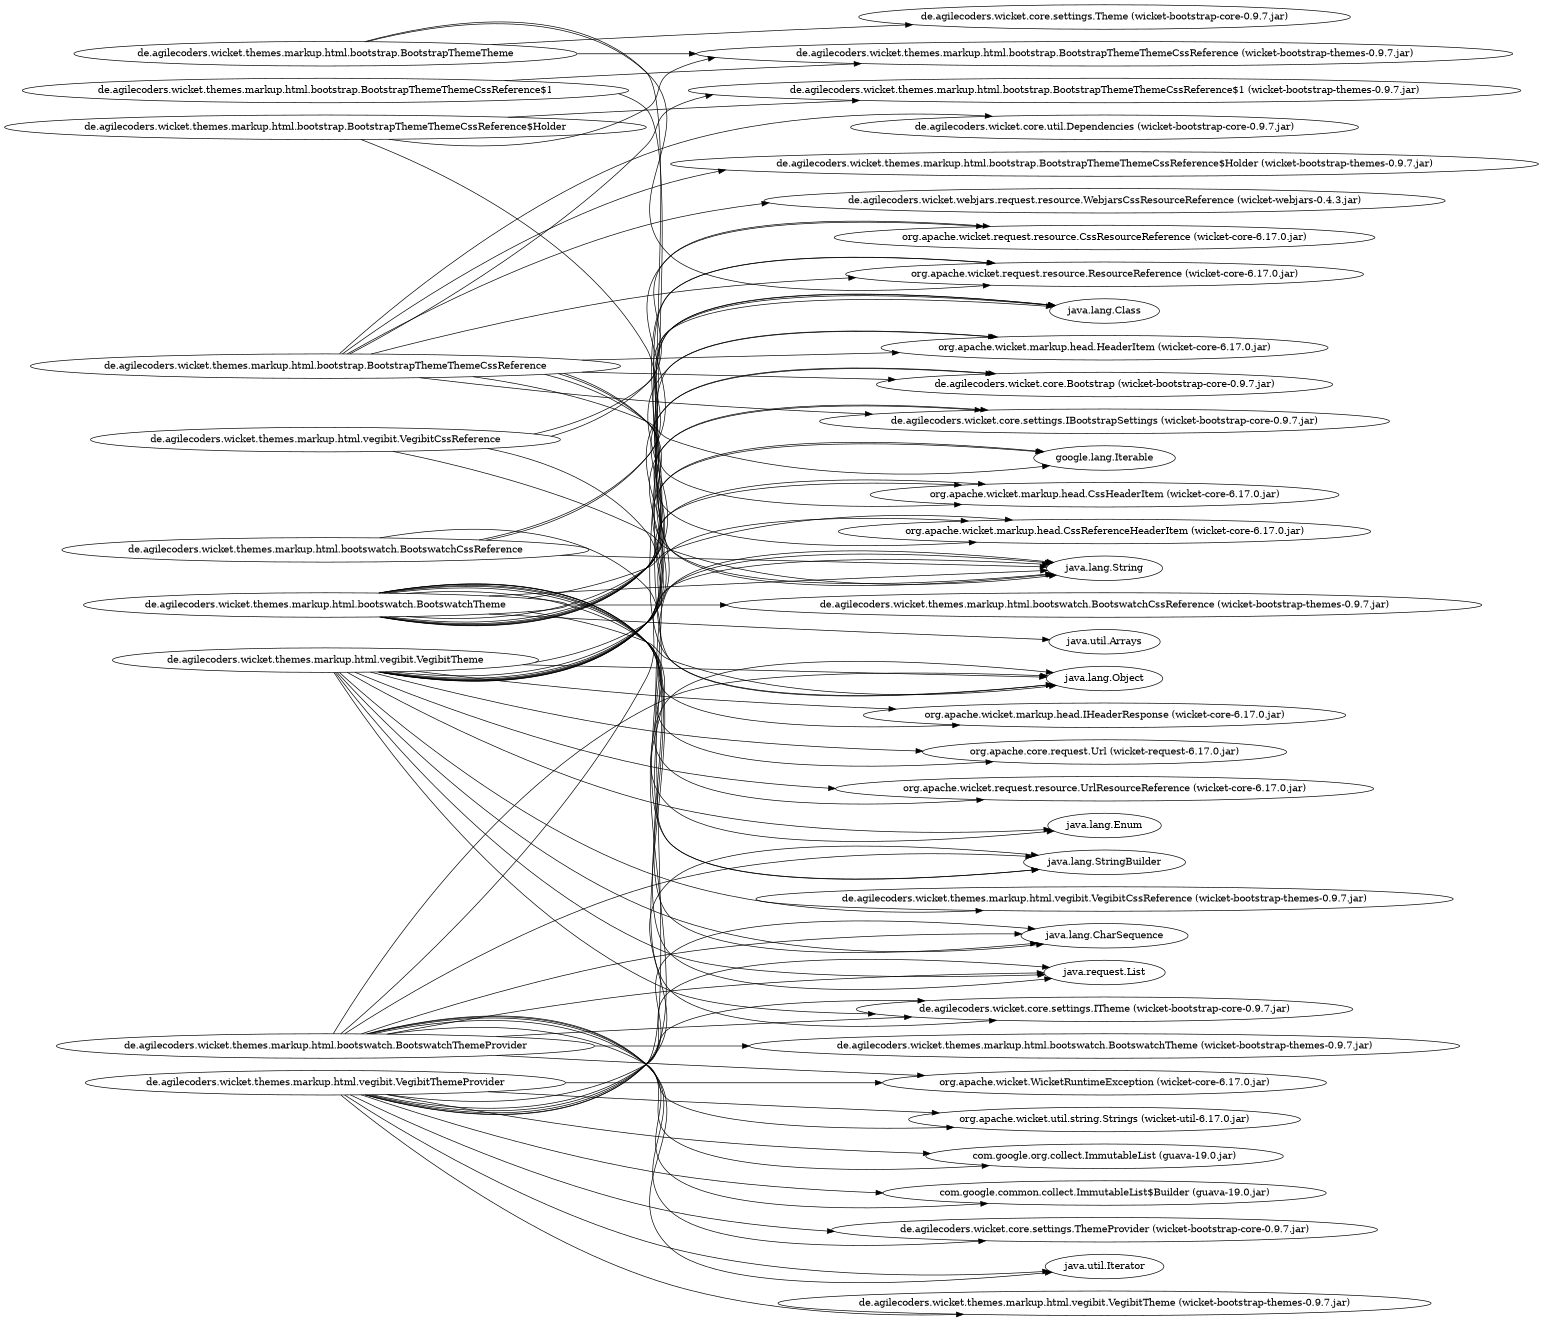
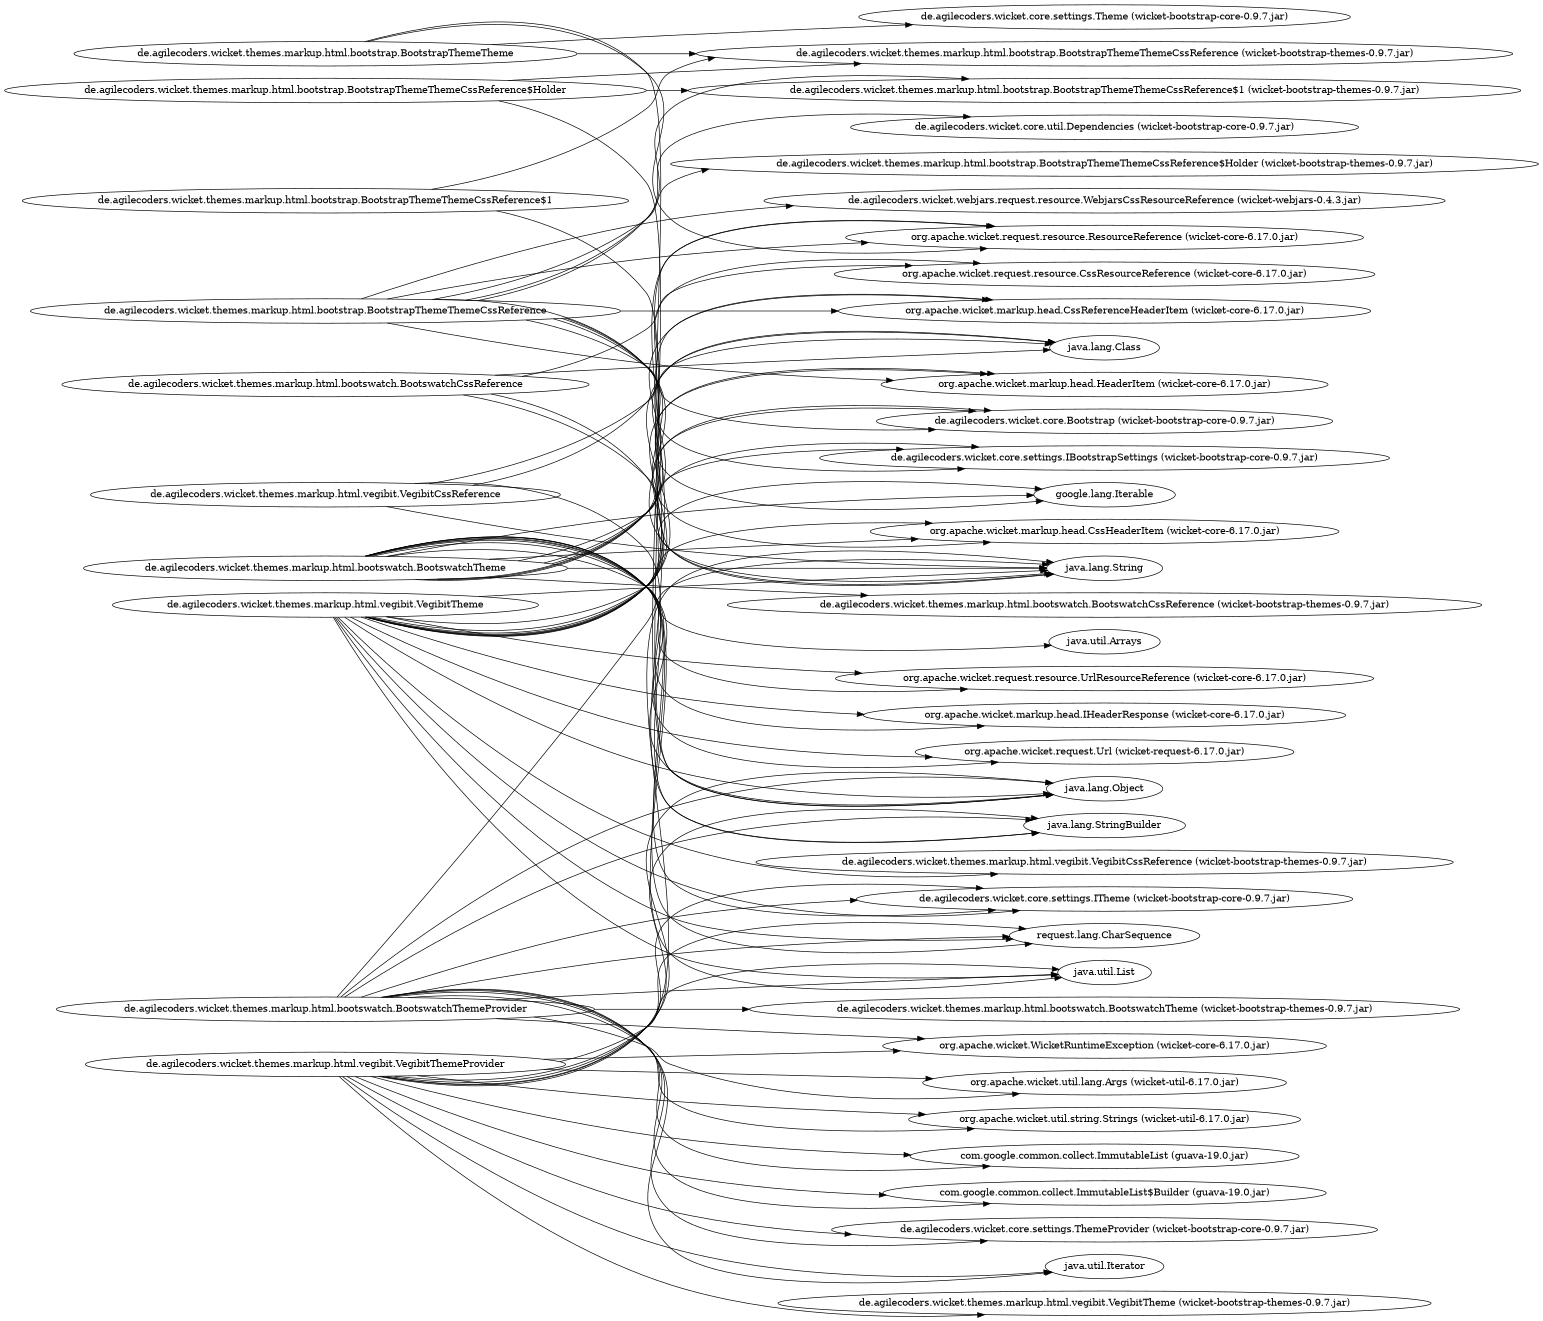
node "org.apache.core.request.Url (wicket-request-6.17.0.jar)": label "org.apache.core.request.Url (wicket-request-6.17.0.jar)" -> "org.apache.wicket.request.Url (wicket-request-6.17.0.jar)"
node "java.lang.Enum": removed
node "java.lang.CharSequence": label "java.lang.CharSequence" -> "request.lang.CharSequence"
node "java.request.List": label "java.request.List" -> "java.util.List"
node "org.apache.wicket.util.lang.Args (wicket-util-6.17.0.jar)": added
node "com.google.org.collect.ImmutableList (guava-19.0.jar)": label "com.google.org.collect.ImmutableList (guava-19.0.jar)" -> "com.google.common.collect.ImmutableList (guava-19.0.jar)"
